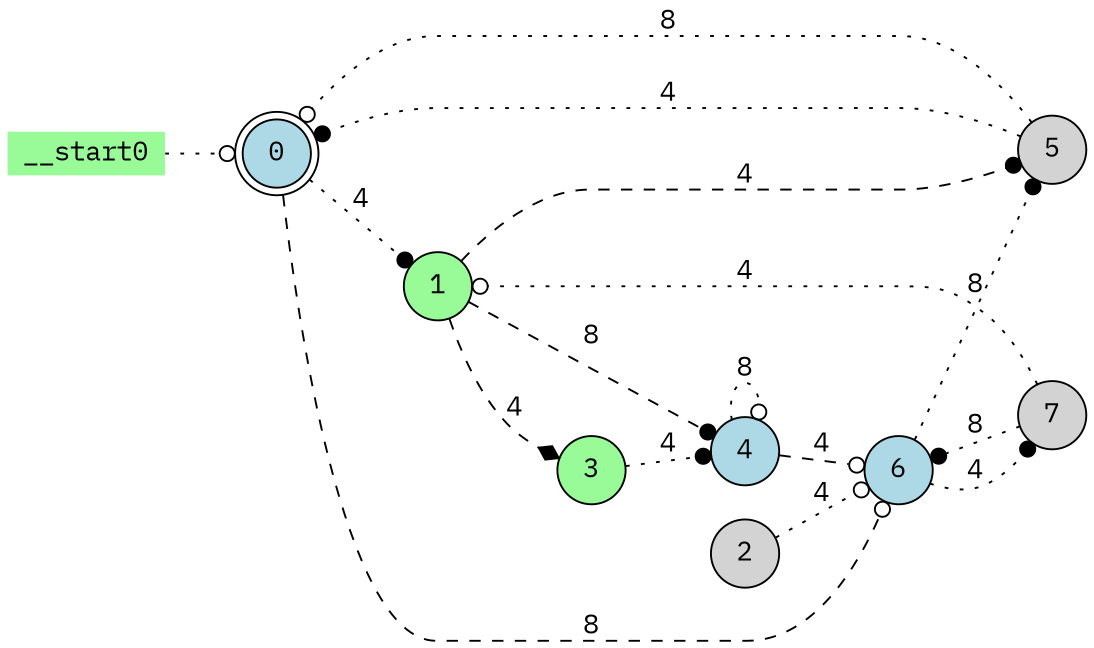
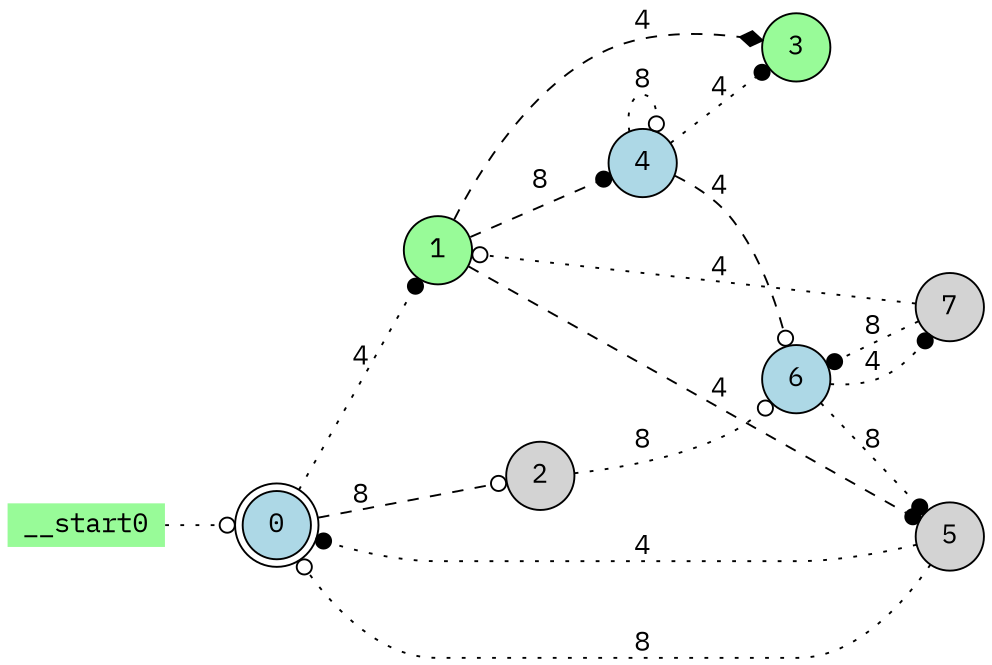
edge "3" -> "4": reversed
edge "2" -> "6": label "4" -> "8"
edge "0" -> "6": now "0" -> "2"
